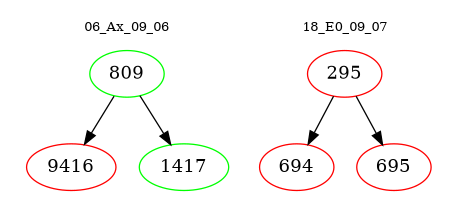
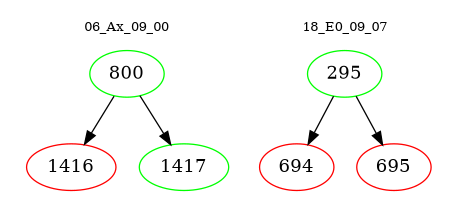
cluster "06_Ax_09_06": label "06_Ax_09_06" -> "06_Ax_09_00"
node "809": label "809" -> "800"
node "295": color red -> green
node "9416": label "9416" -> "1416"
